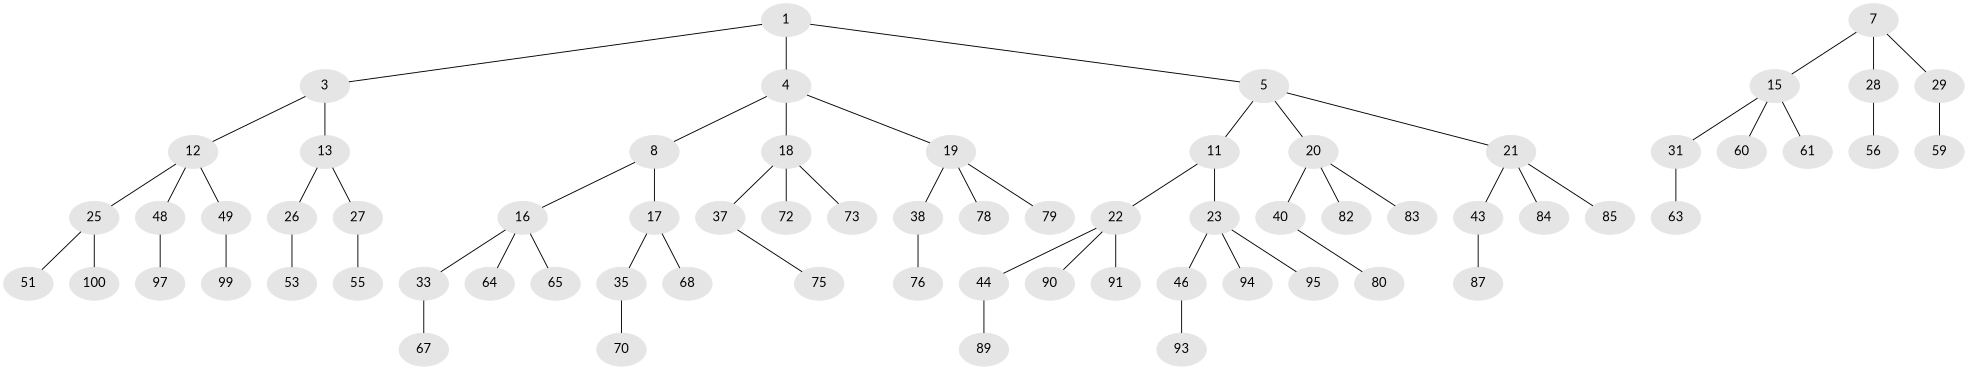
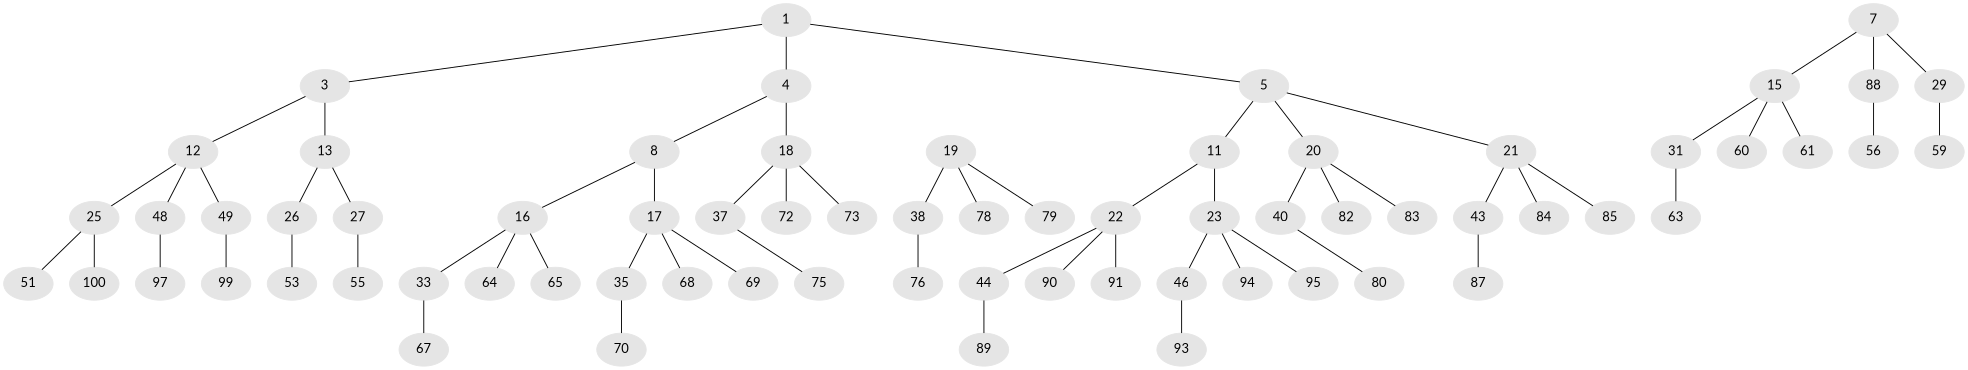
node "28": label "28" -> "88"
edge "4" -- "19": removed
node "69": added
